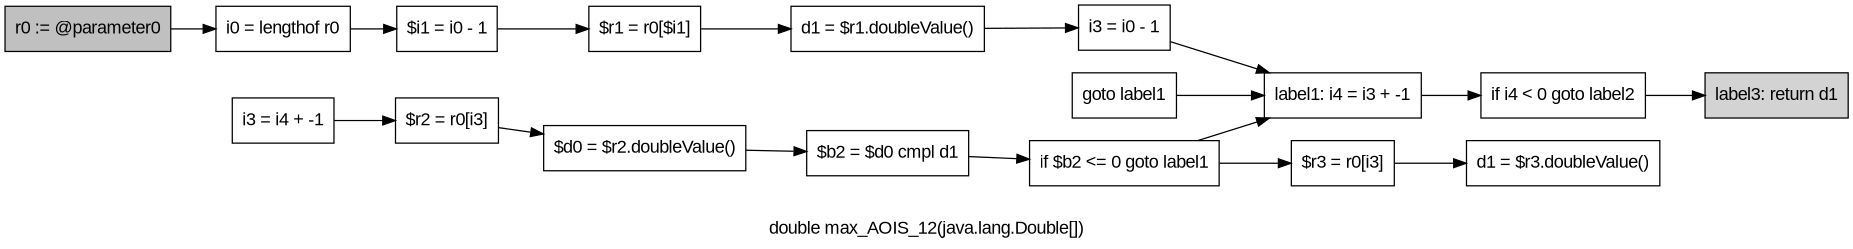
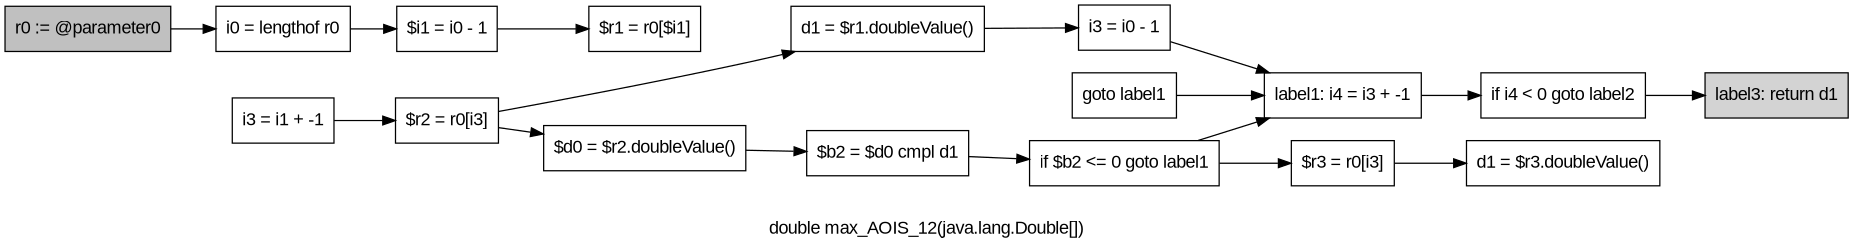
edge "$r1 = r0[$i1]" -> "d1 = $r1.doubleValue()": now "$r2 = r0[i3]" -> "d1 = $r1.doubleValue()"
node "i3 = i4 + -1": label "i3 = i4 + -1" -> "i3 = i1 + -1"
